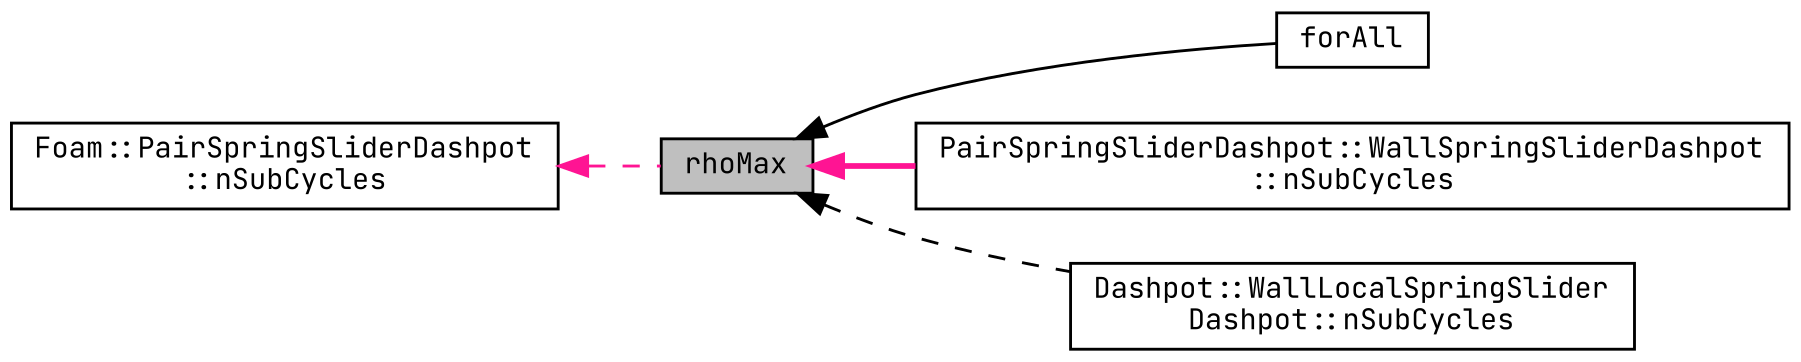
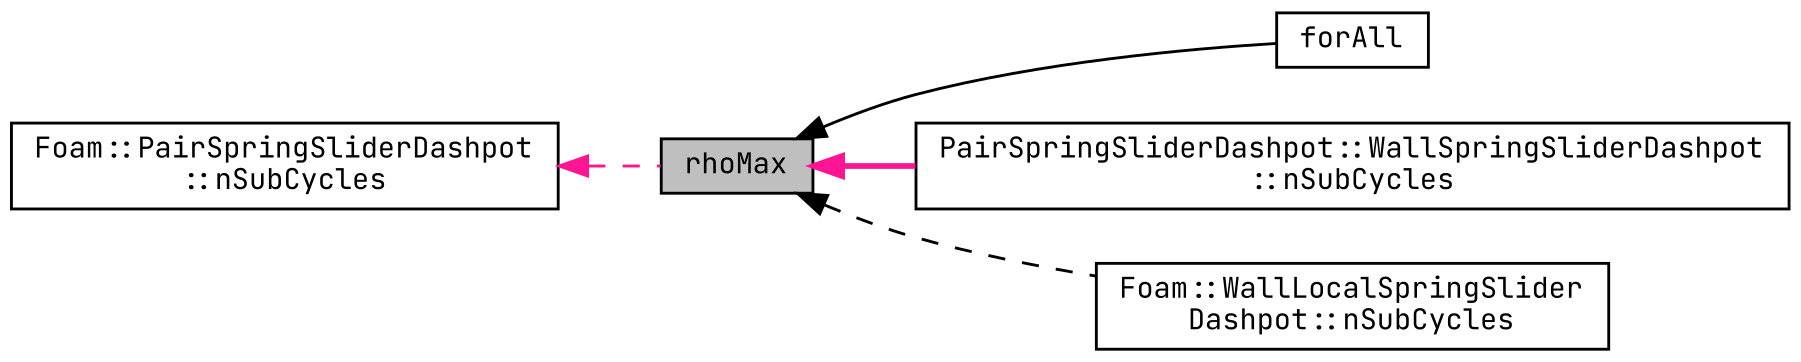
node "Dashpot::WallLocalSpringSlider Dashpot::nSubCycles": label "Dashpot::WallLocalSpringSlider Dashpot::nSubCycles" -> "Foam::WallLocalSpringSlider Dashpot::nSubCycles"
